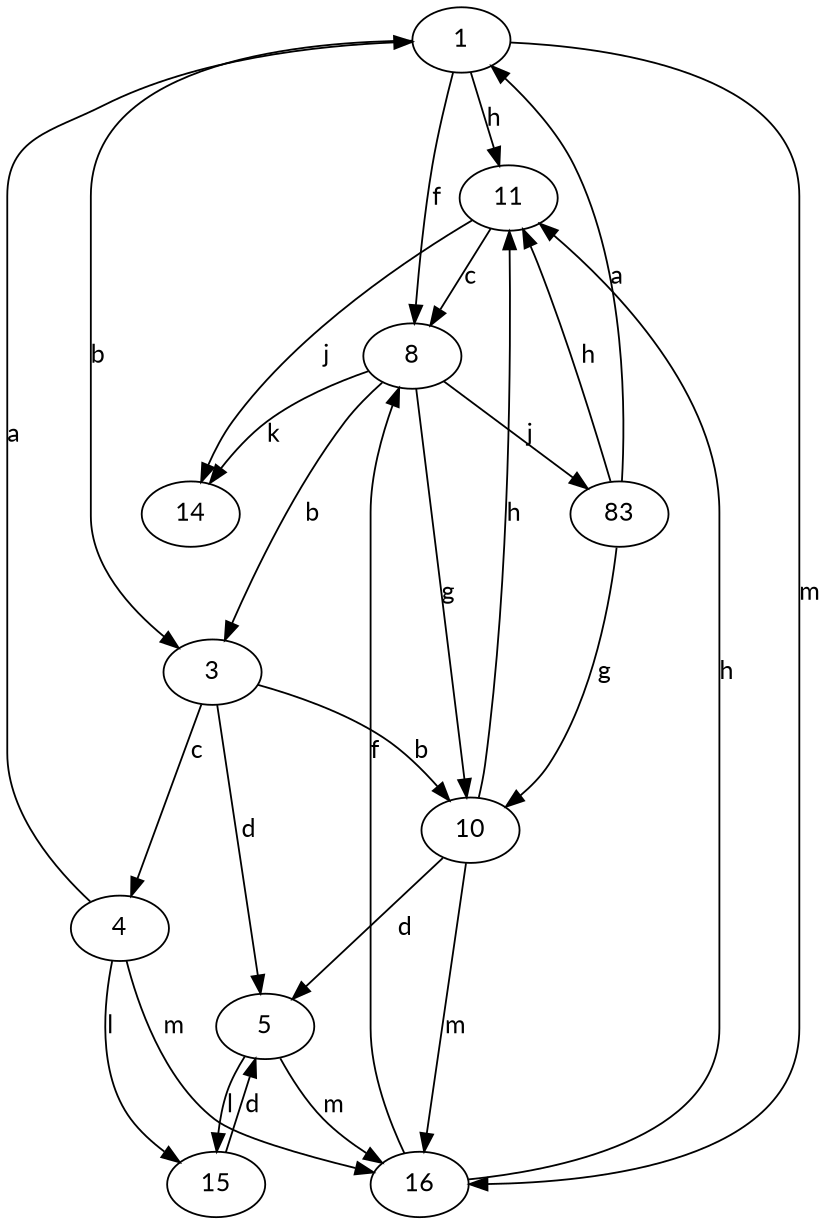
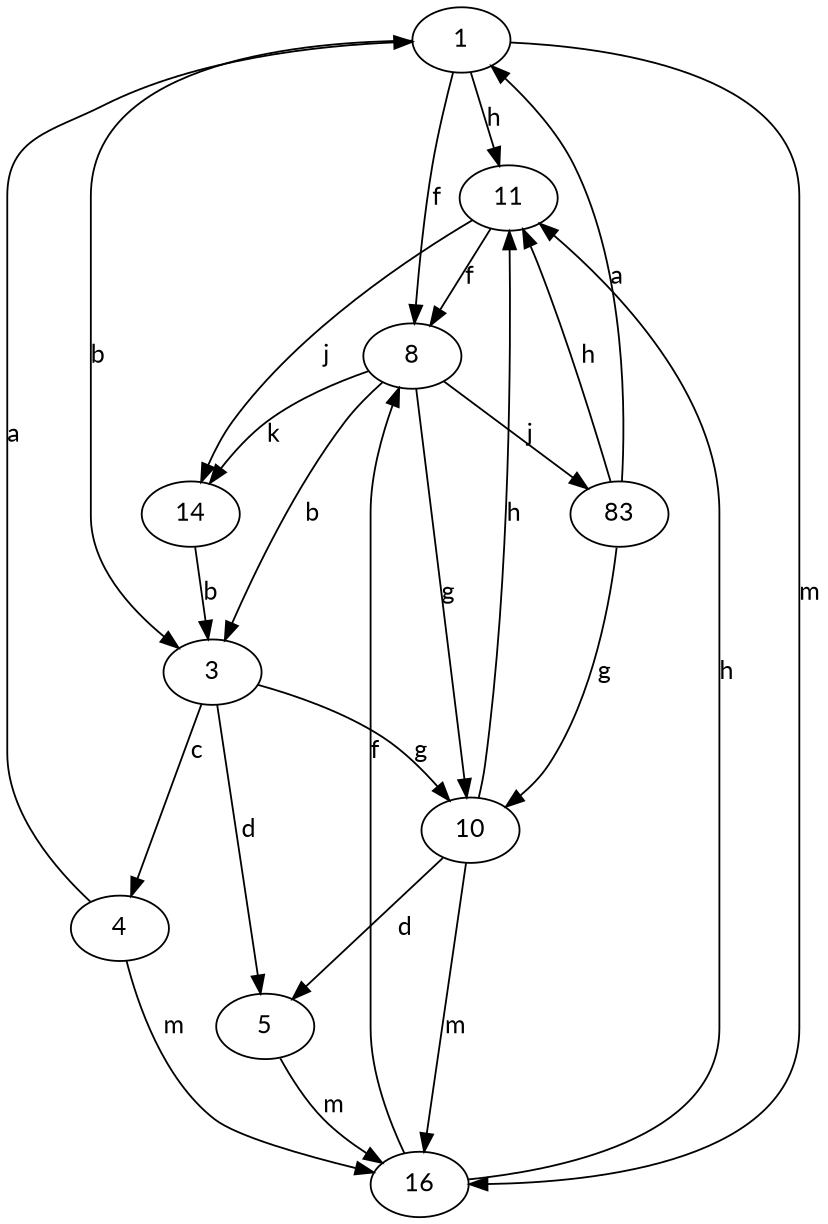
edge "11" -> "8": label "c" -> "f"
edge "14" -> "3": added, label "b"
edge "3" -> "10": label "b" -> "g"
node "15": removed
